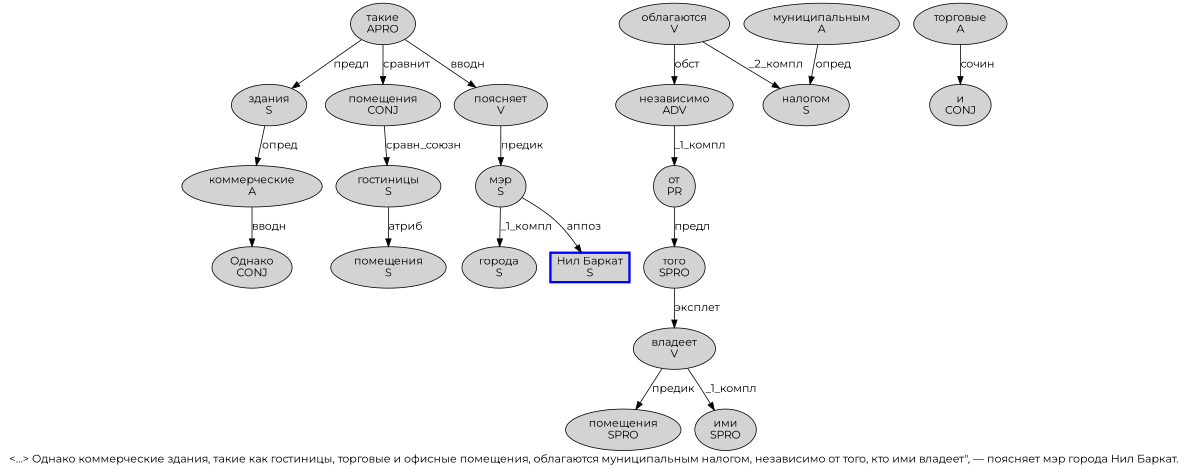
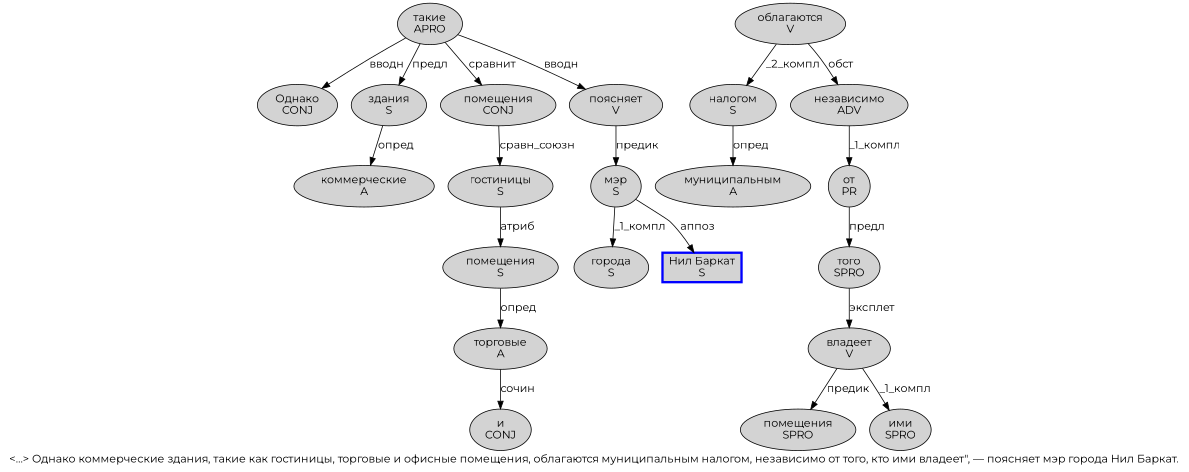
edge "муниципальным A" -> "налогом S": reversed
edge "коммерческие A" -> "Однако CONJ": now "такие APRO" -> "Однако CONJ"
edge "помещения S" -> "торговые A": added, label "опред"
